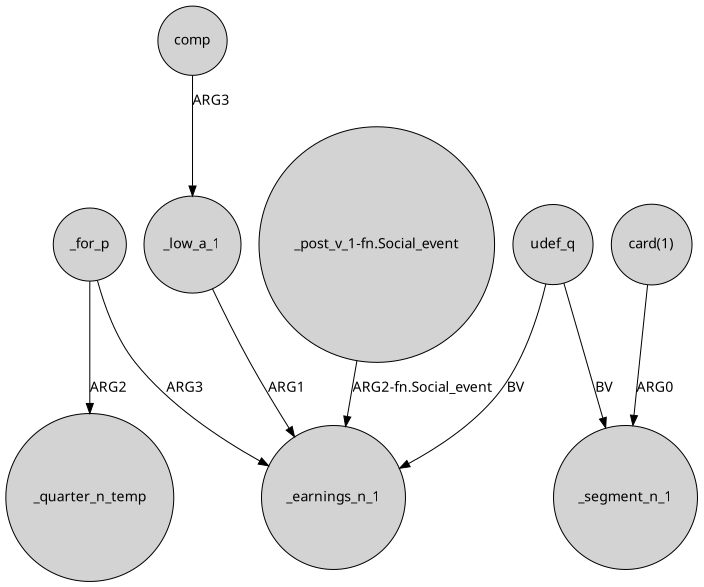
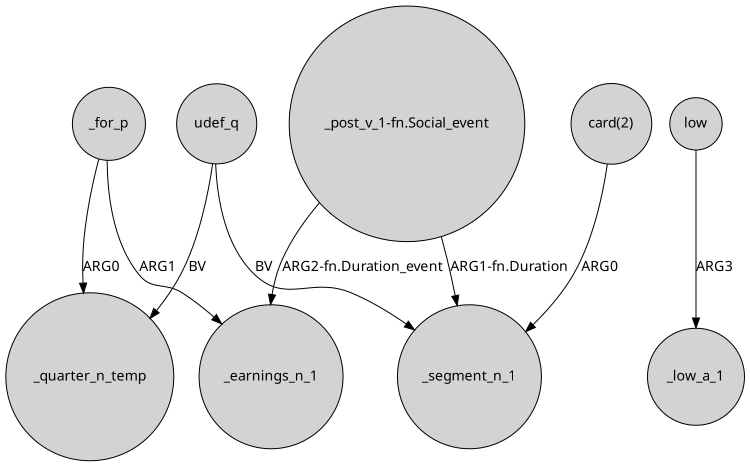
node "comp": label "comp" -> "low"
node "card(1)": label "card(1)" -> "card(2)"
edge "_post_v_1-fn.Social_event" -> "_segment_n_1": added, label "ARG1-fn.Duration"
edge "_low_a_1" -> "_earnings_n_1": removed, label "ARG1"
edge "_for_p" -> "_quarter_n_temp": label "ARG2" -> "ARG0"
edge "_for_p" -> "_earnings_n_1": label "ARG3" -> "ARG1"
edge "_post_v_1-fn.Social_event" -> "_earnings_n_1": label "ARG2-fn.Social_event" -> "ARG2-fn.Duration_event"
edge "udef_q" -> "_earnings_n_1": now "udef_q" -> "_quarter_n_temp"
